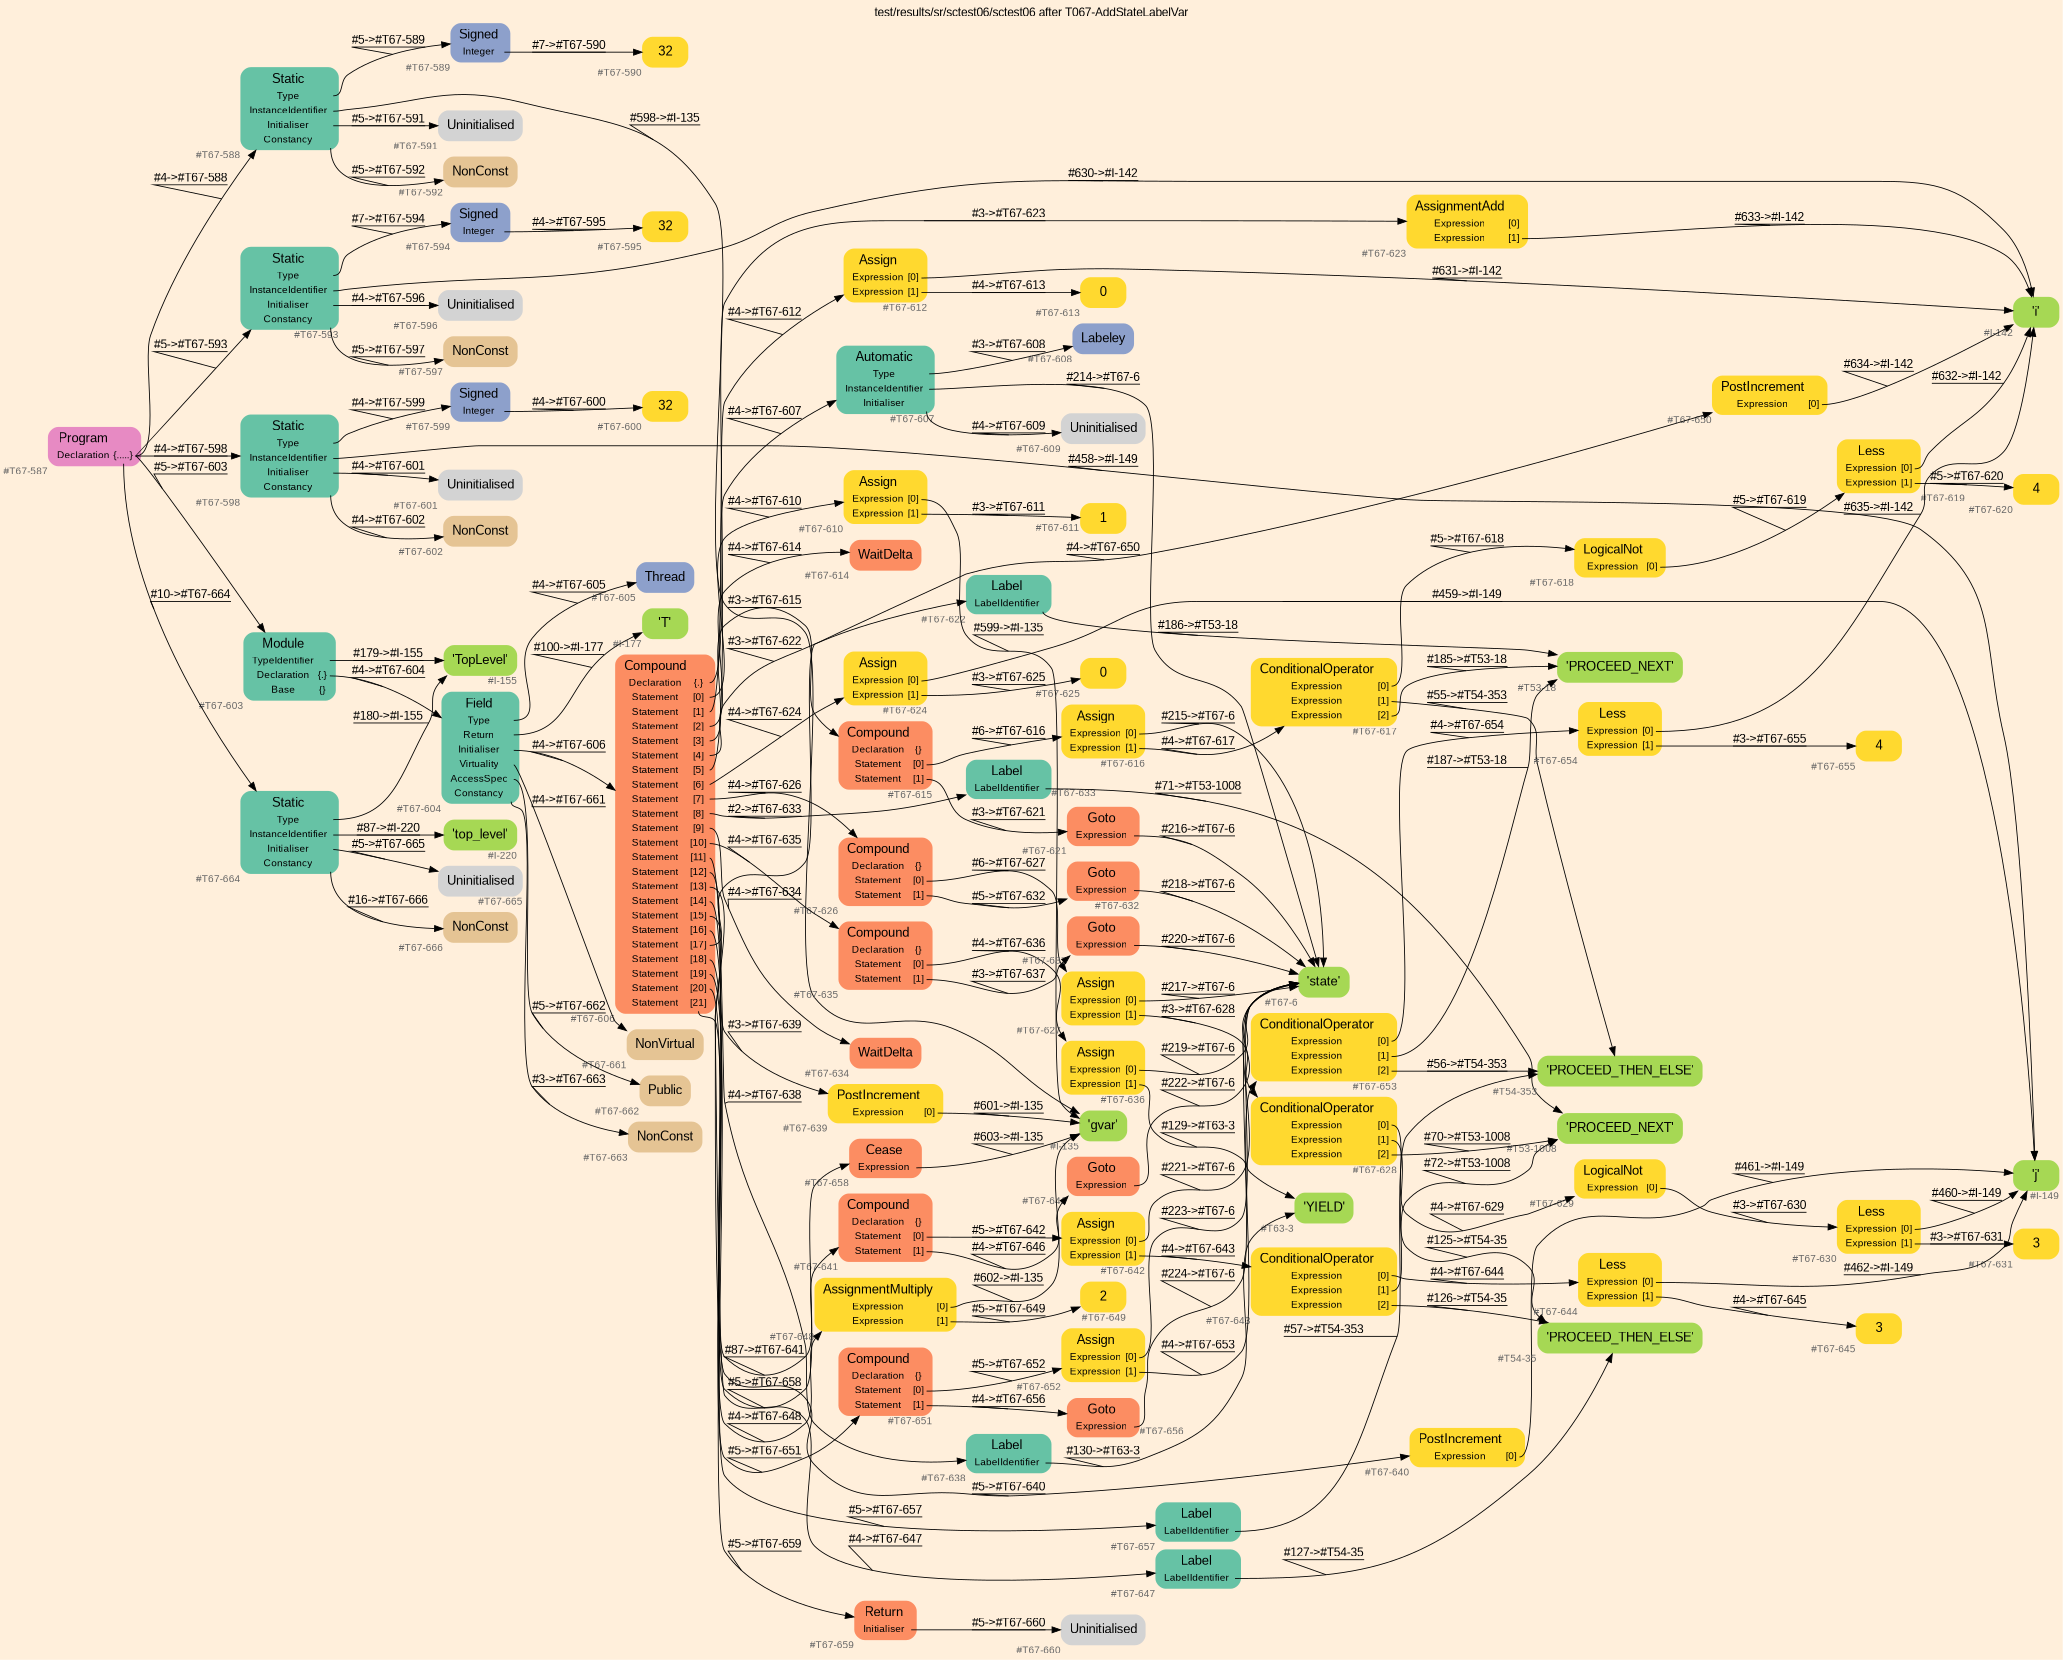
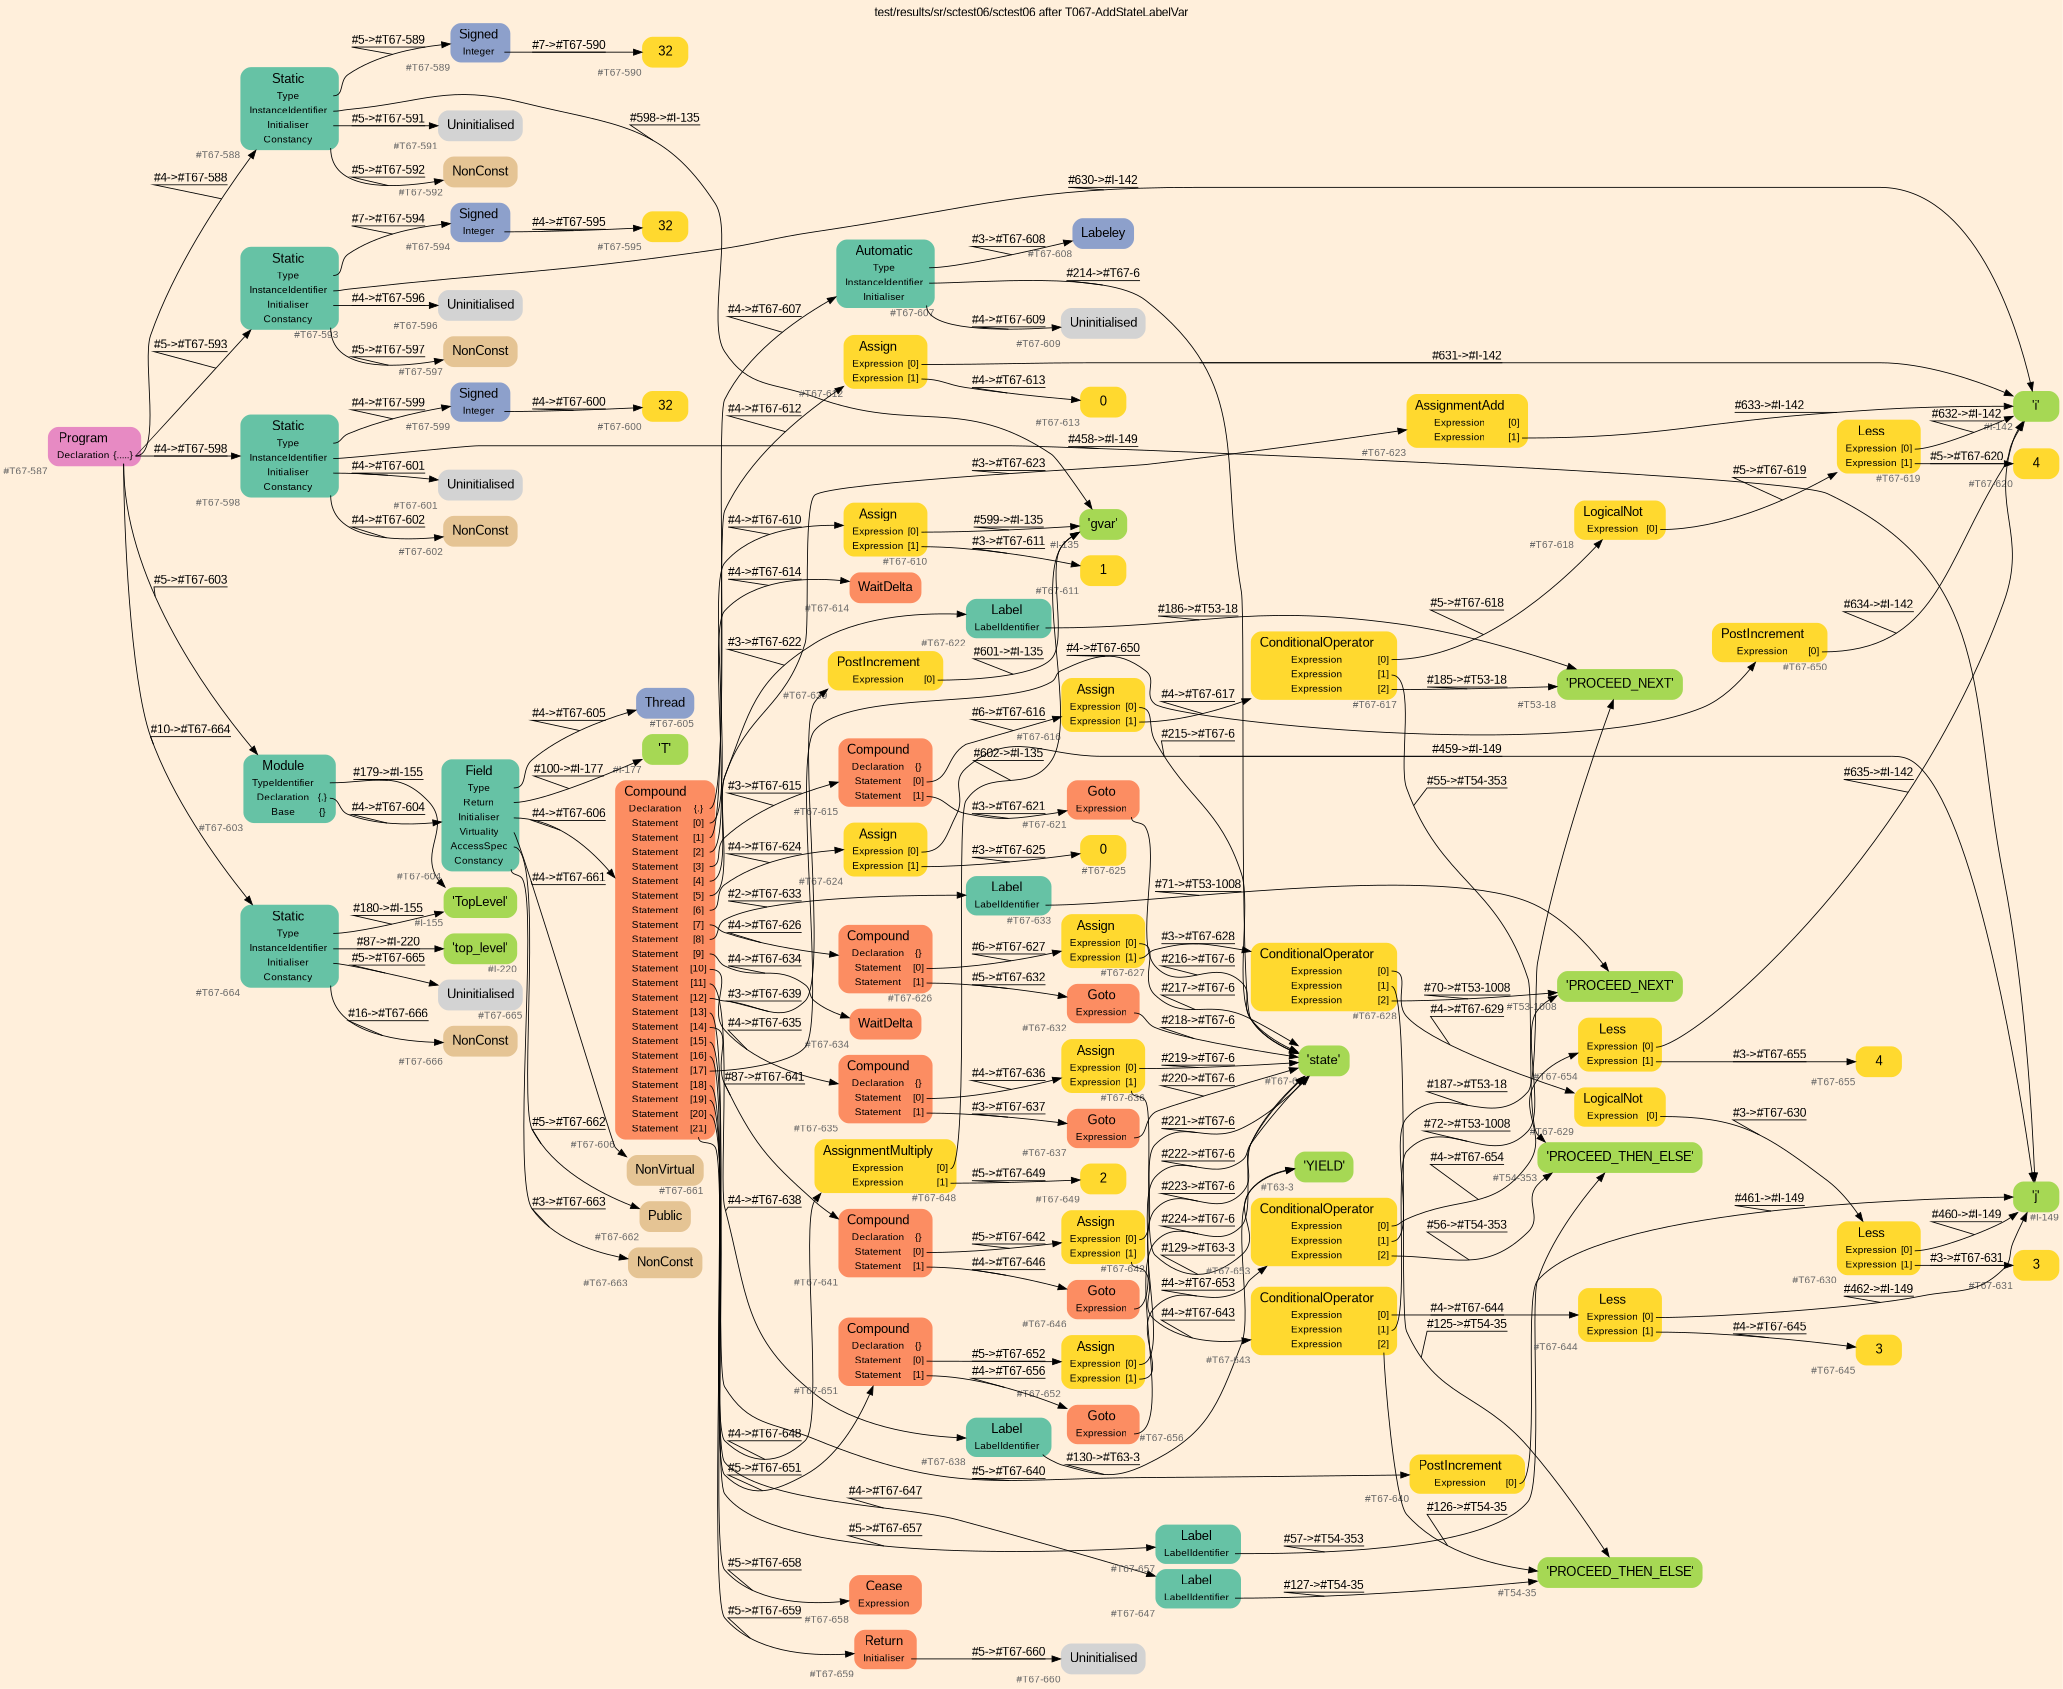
edge "Cease" -> "'gvar'": removed, label "#603->#I-135"
